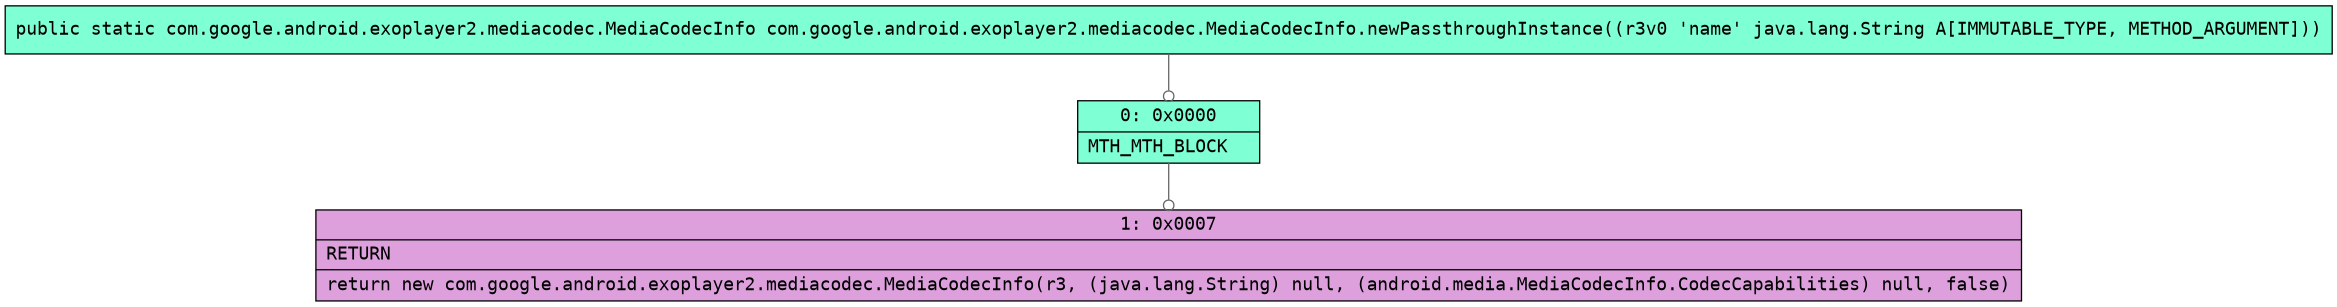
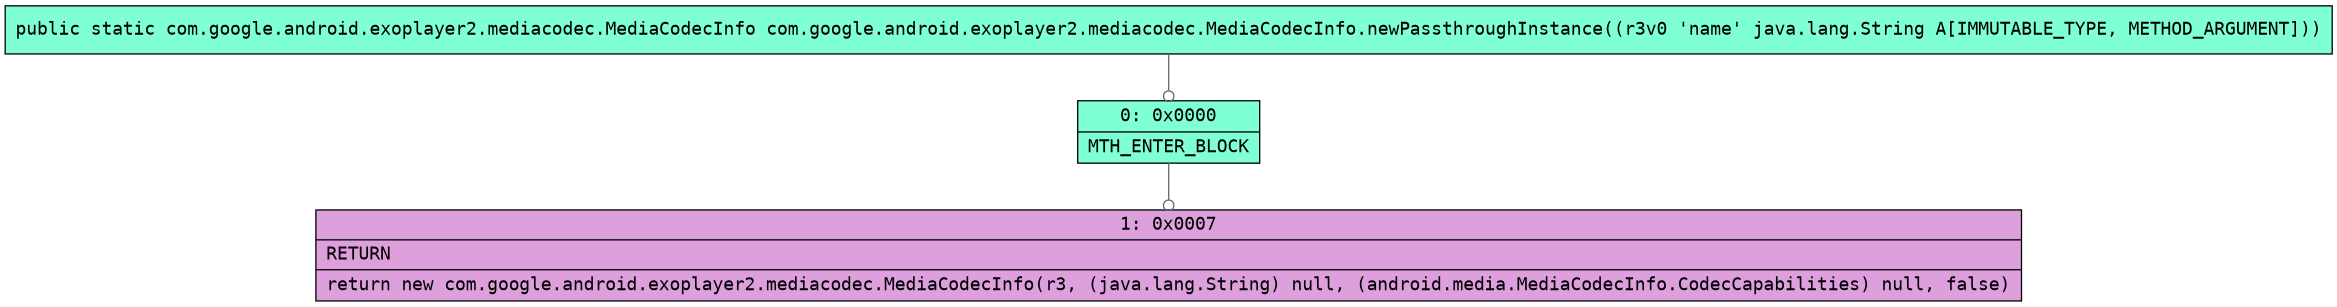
node "0: 0x0000": text "MTH_MTH_BLOCK" -> "MTH_ENTER_BLOCK"
